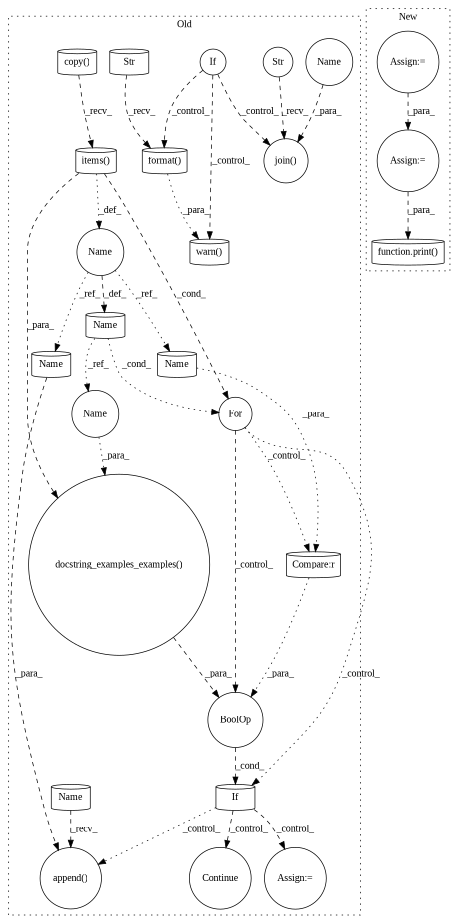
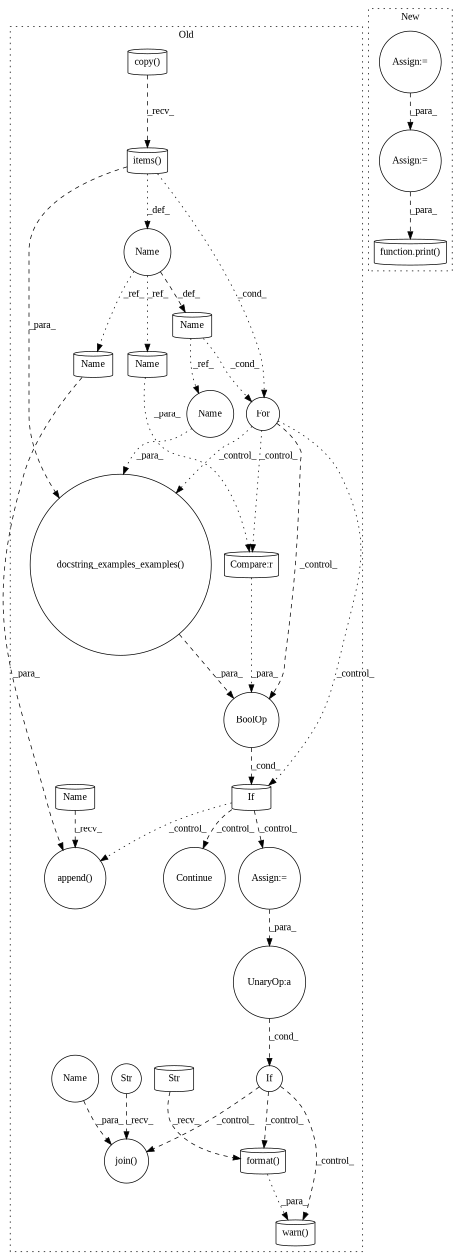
edge "items()" -> "For": style dashed -> dotted
edge "For" -> "docstring_examples_examples()": added, label "_control_"
node "UnaryOp:a": added
